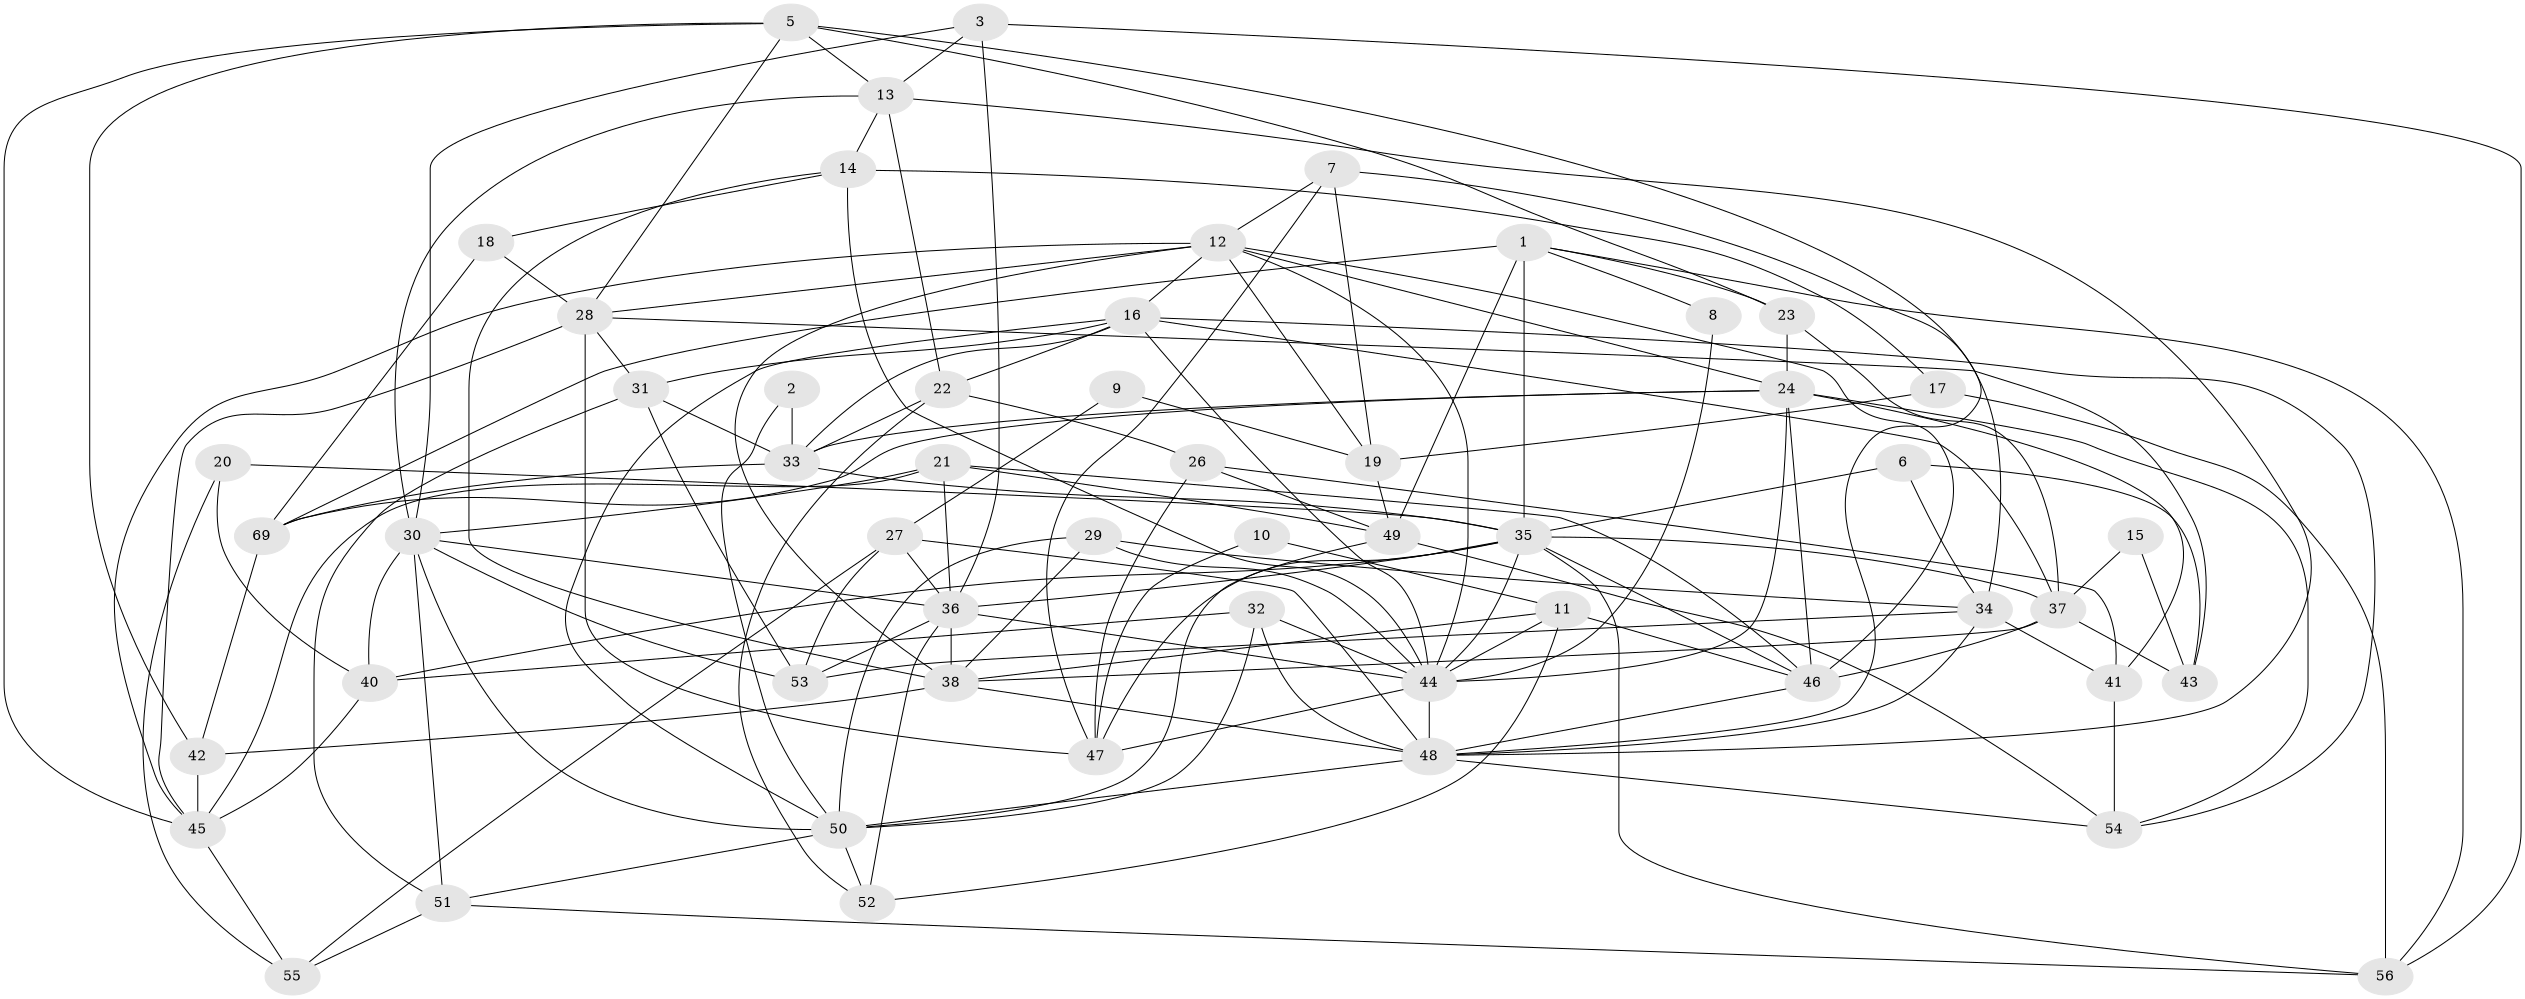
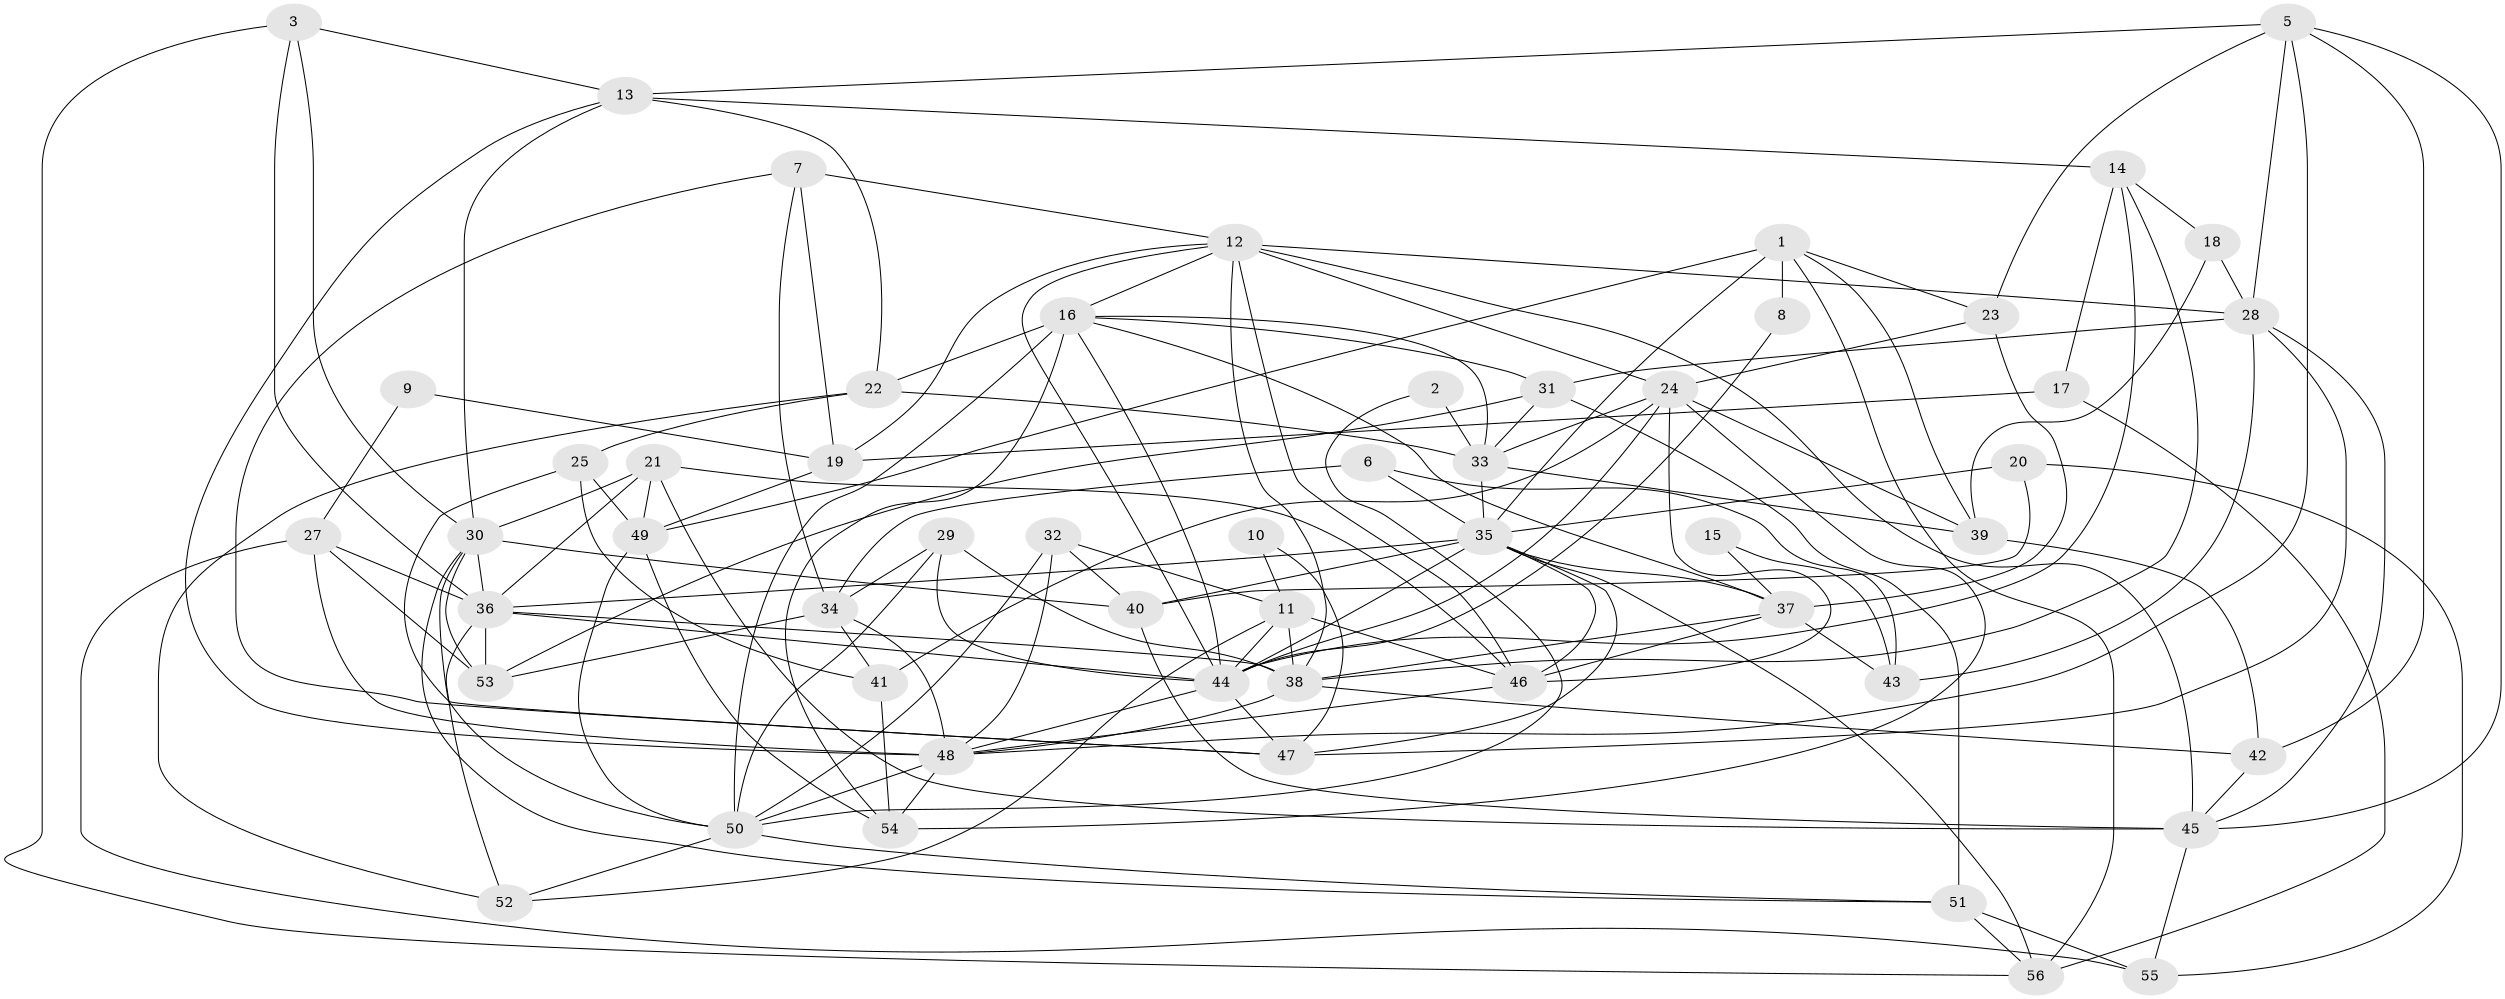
node "26": label "26" -> "25"
node "69": label "69" -> "39"
edge "32" -- "44": now "32" -- "11"
